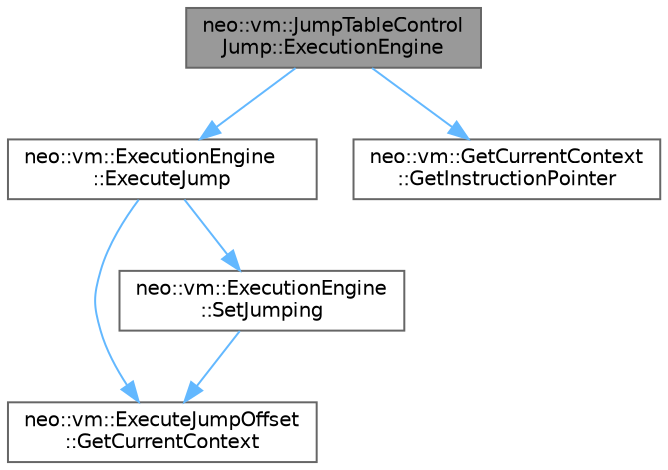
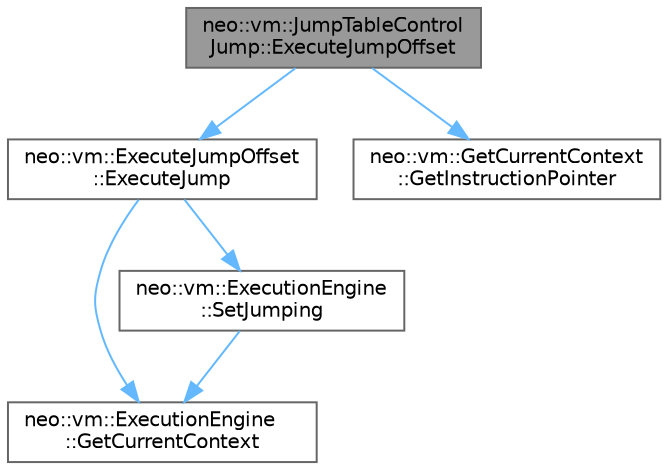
node "neo::vm::JumpTableControl Jump::ExecutionEngine": label "neo::vm::JumpTableControl Jump::ExecutionEngine" -> "neo::vm::JumpTableControl Jump::ExecuteJumpOffset"
node "neo::vm::ExecutionEngine ::ExecuteJump": label "neo::vm::ExecutionEngine ::ExecuteJump" -> "neo::vm::ExecuteJumpOffset ::ExecuteJump"
node "neo::vm::ExecuteJumpOffset ::GetCurrentContext": label "neo::vm::ExecuteJumpOffset ::GetCurrentContext" -> "neo::vm::ExecutionEngine ::GetCurrentContext"
